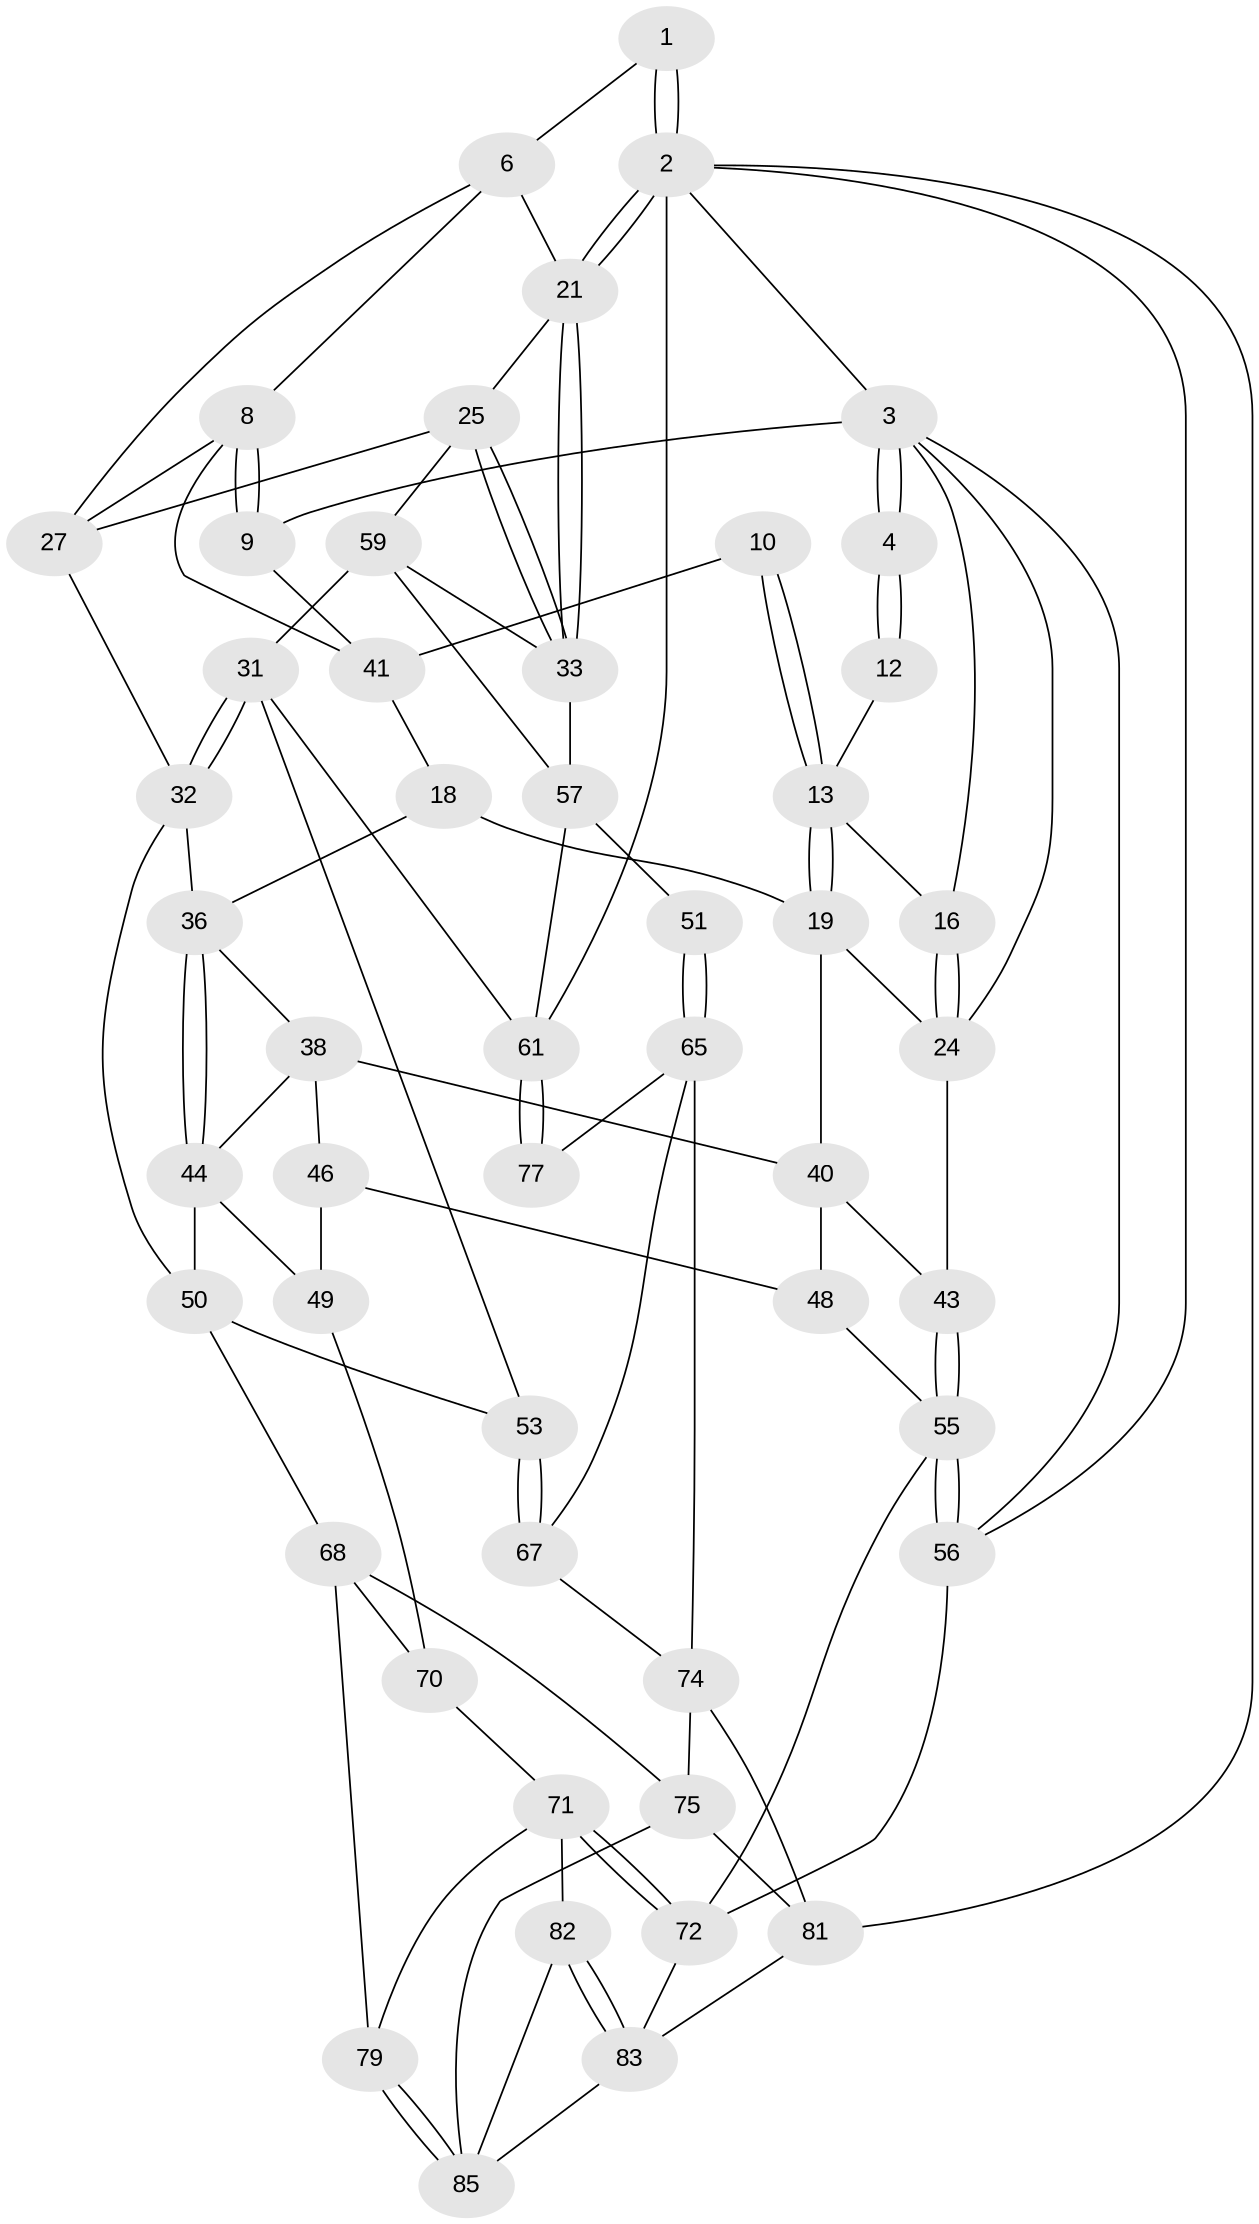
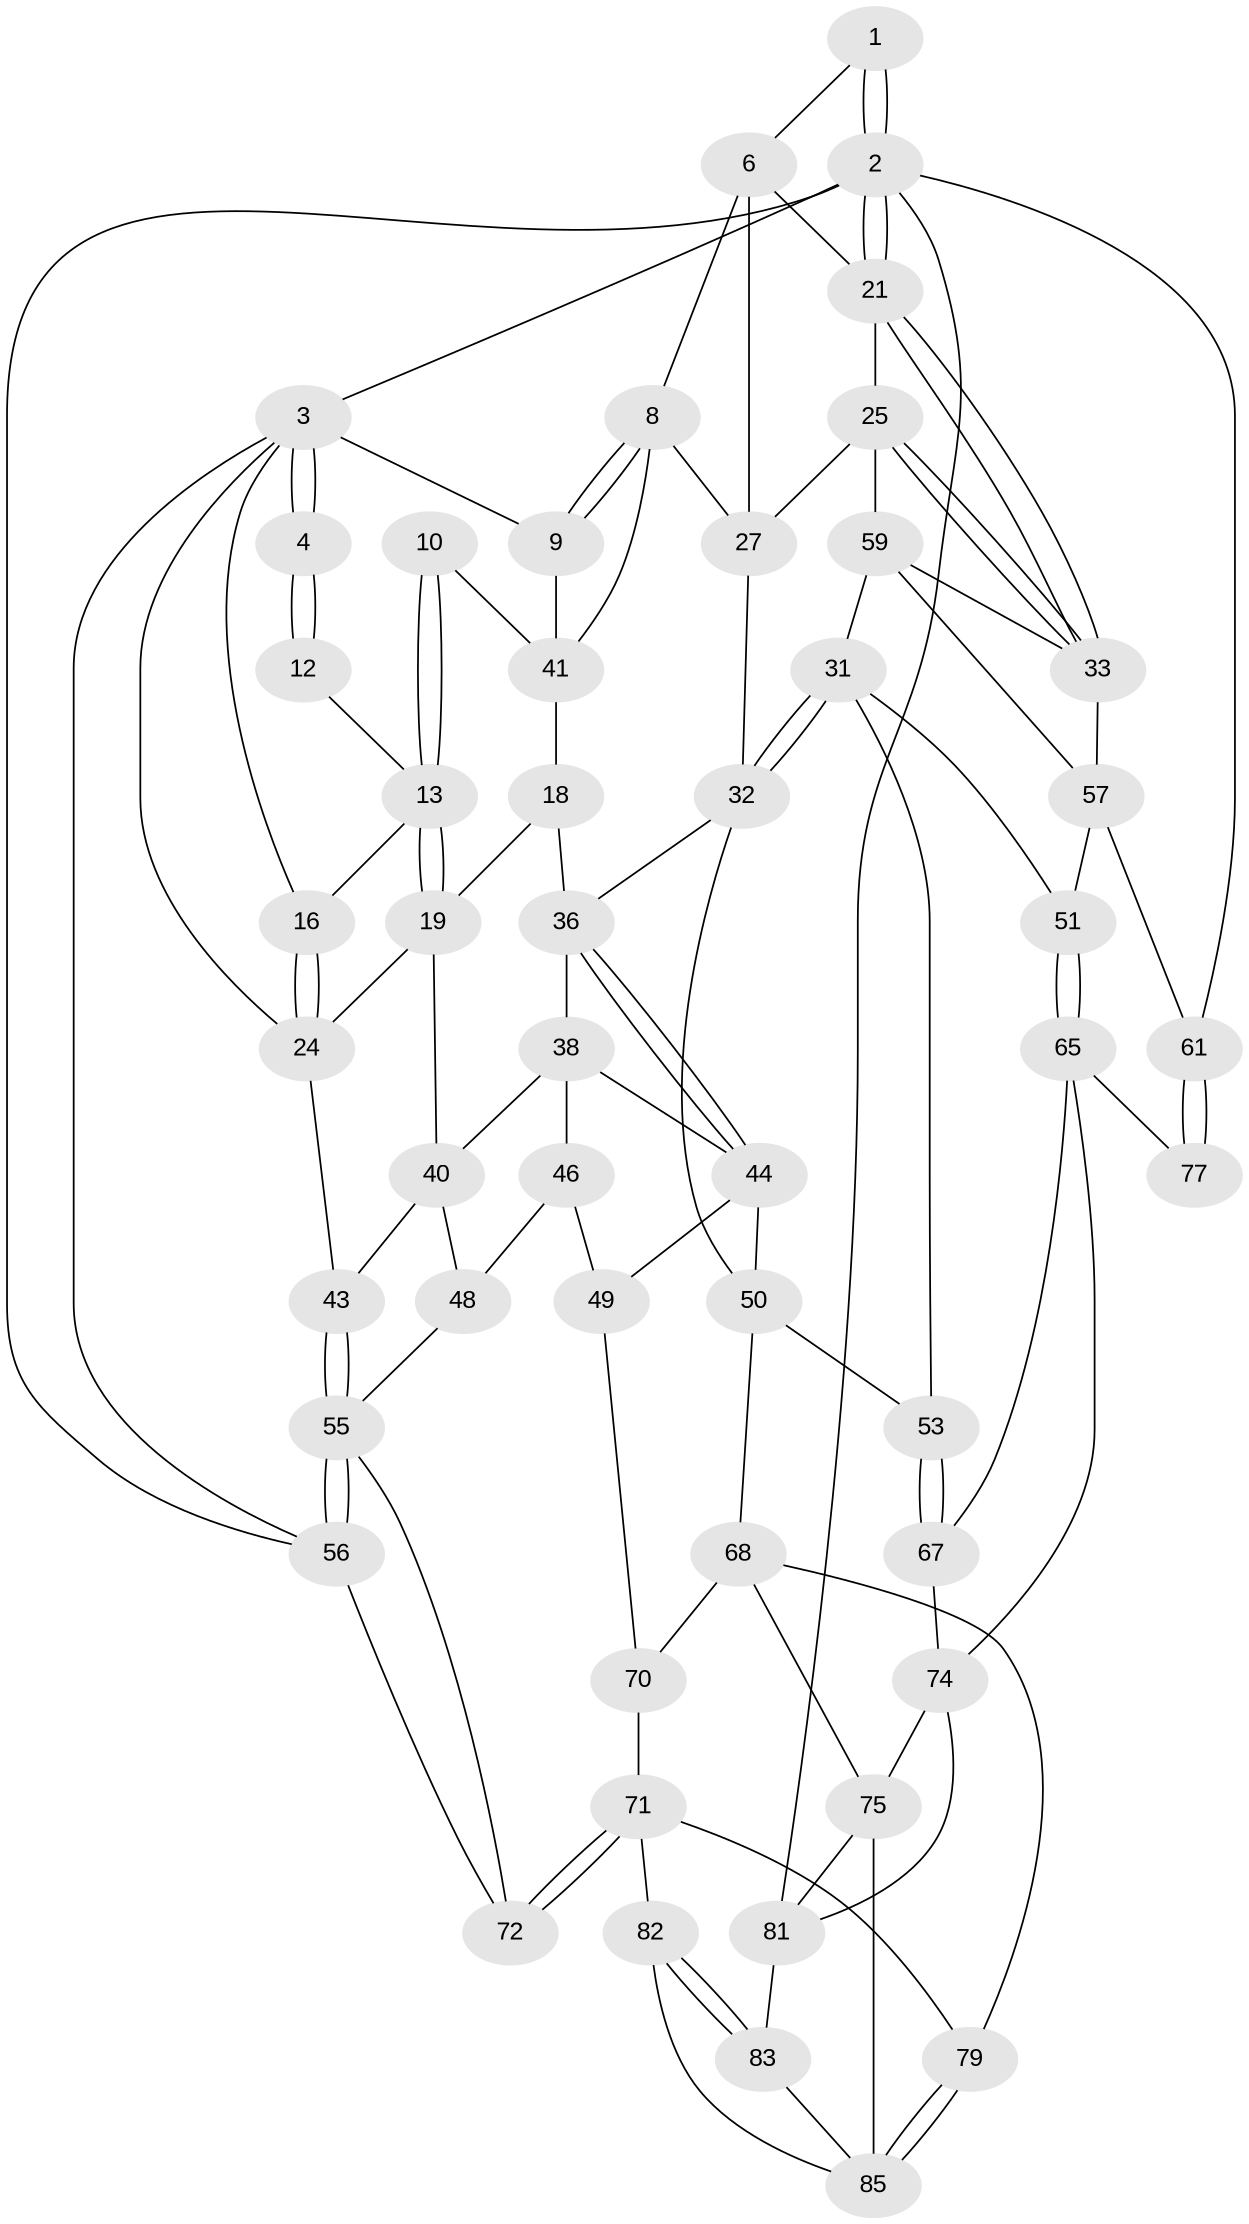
edge "31" -- "61": now "31" -- "51"
edge "72" -- "83": removed
